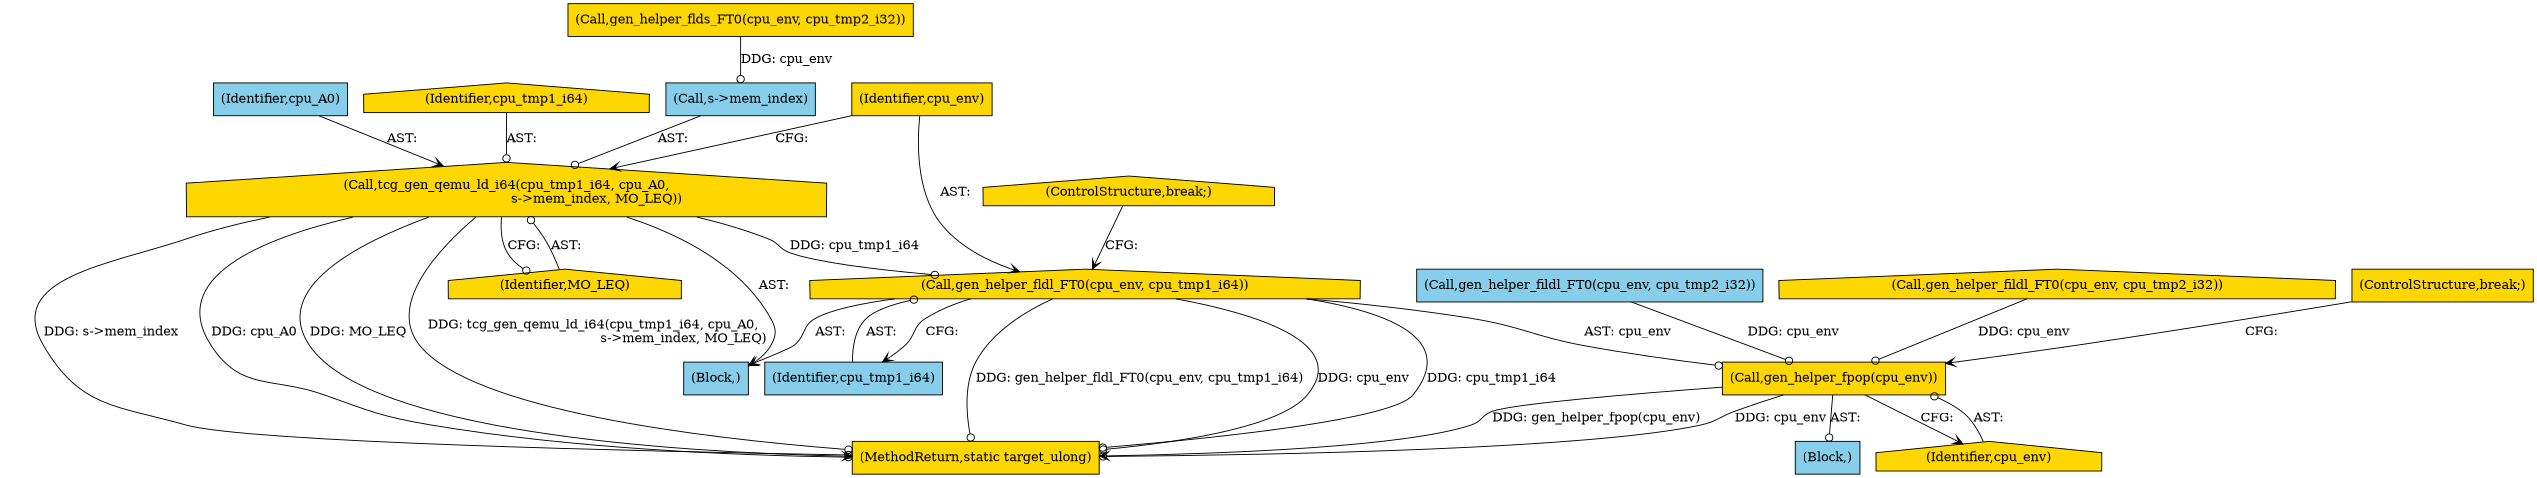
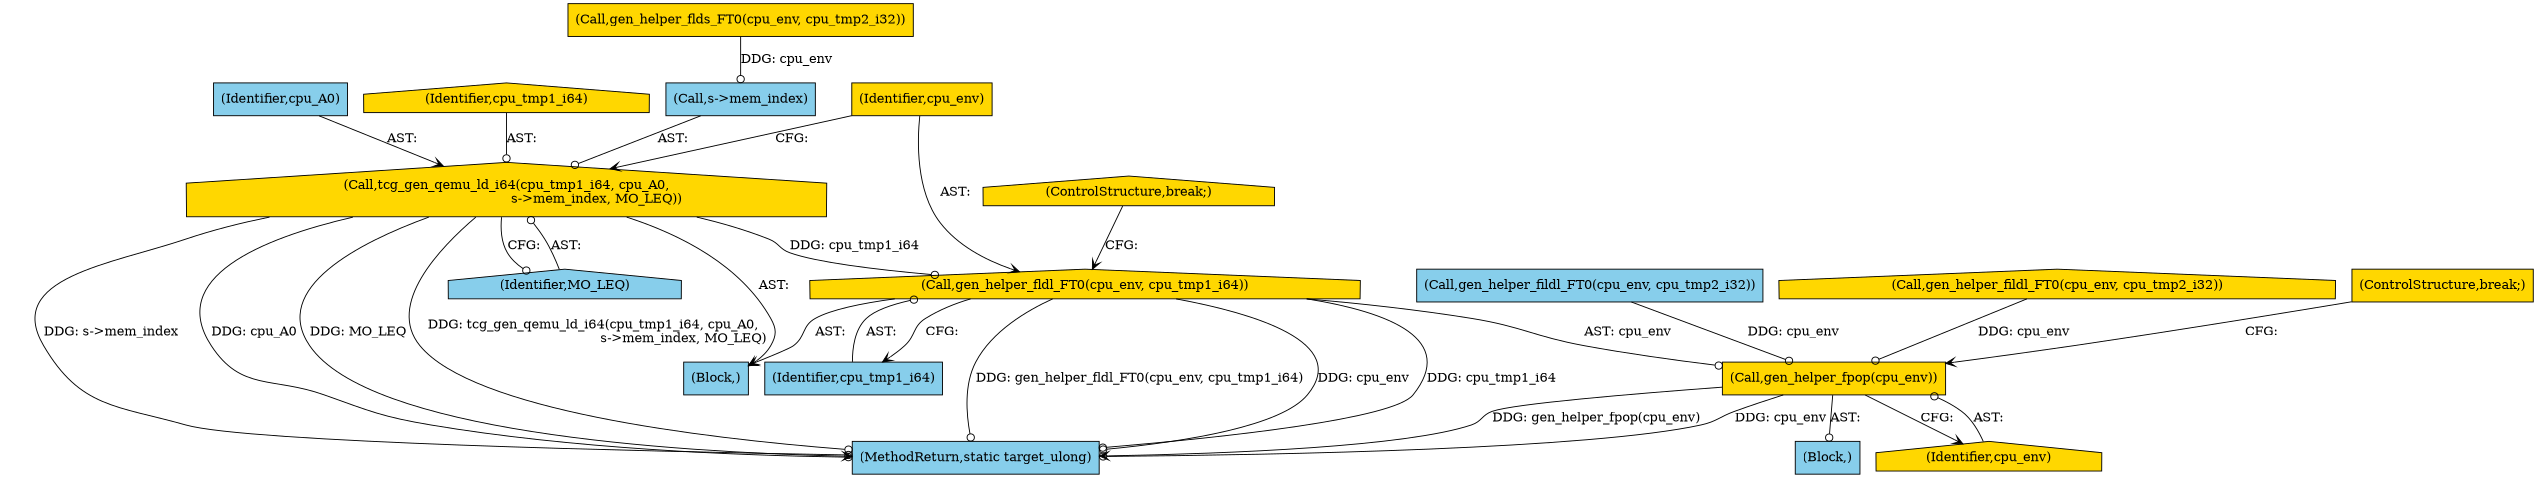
node "(Identifier,MO_LEQ)": fillcolor gold -> skyblue
node "(MethodReturn,static target_ulong)": fillcolor gold -> skyblue
